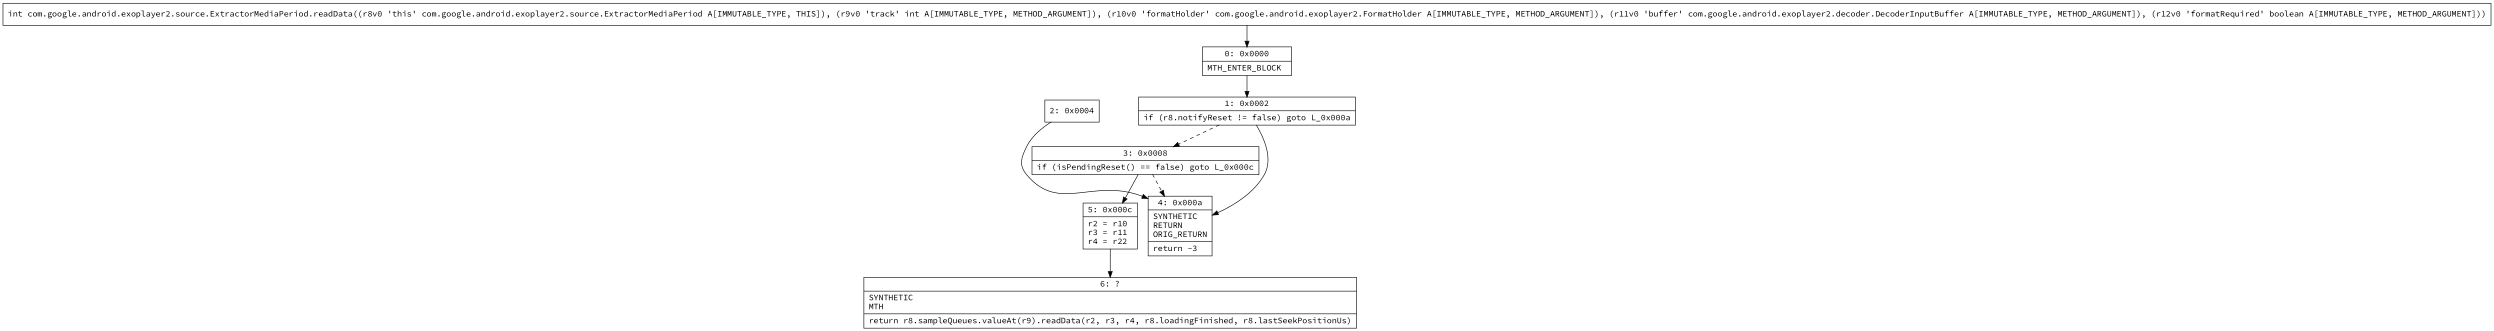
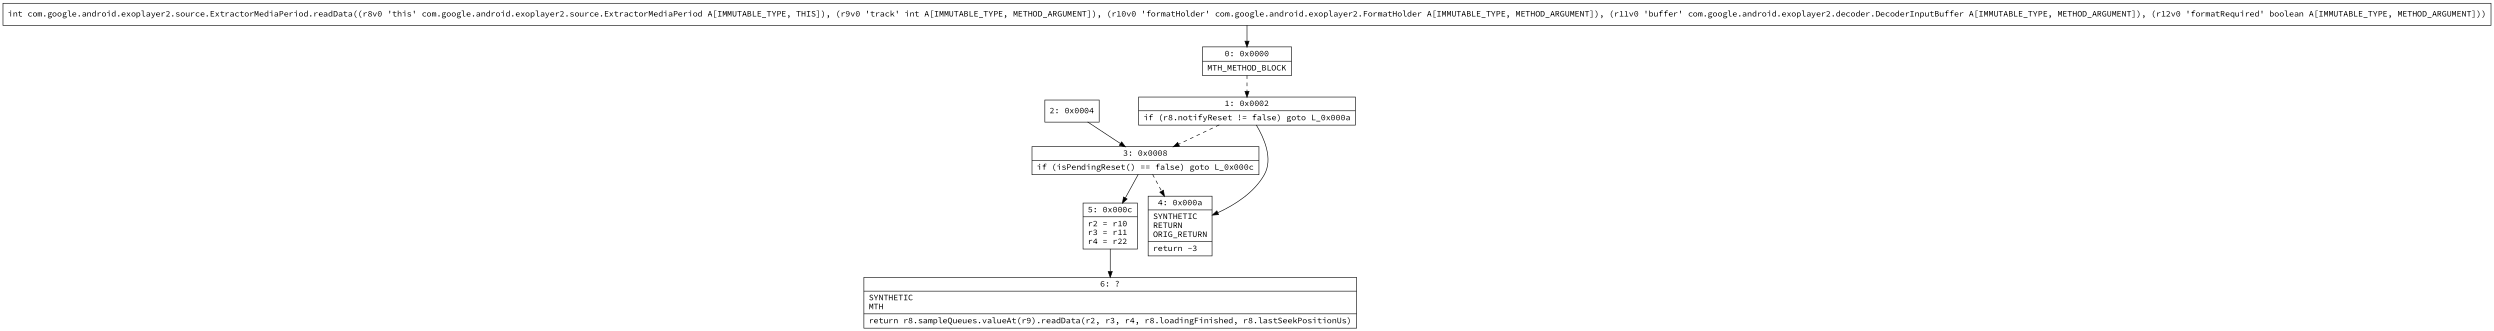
node "0: 0x0000": text "MTH_ENTER_BLOCK" -> "MTH_METHOD_BLOCK"
edge "0: 0x0000" -> "1: 0x0002": style solid -> dashed
edge "2: 0x0004" -> "4: 0x000a": now "2: 0x0004" -> "3: 0x0008"
